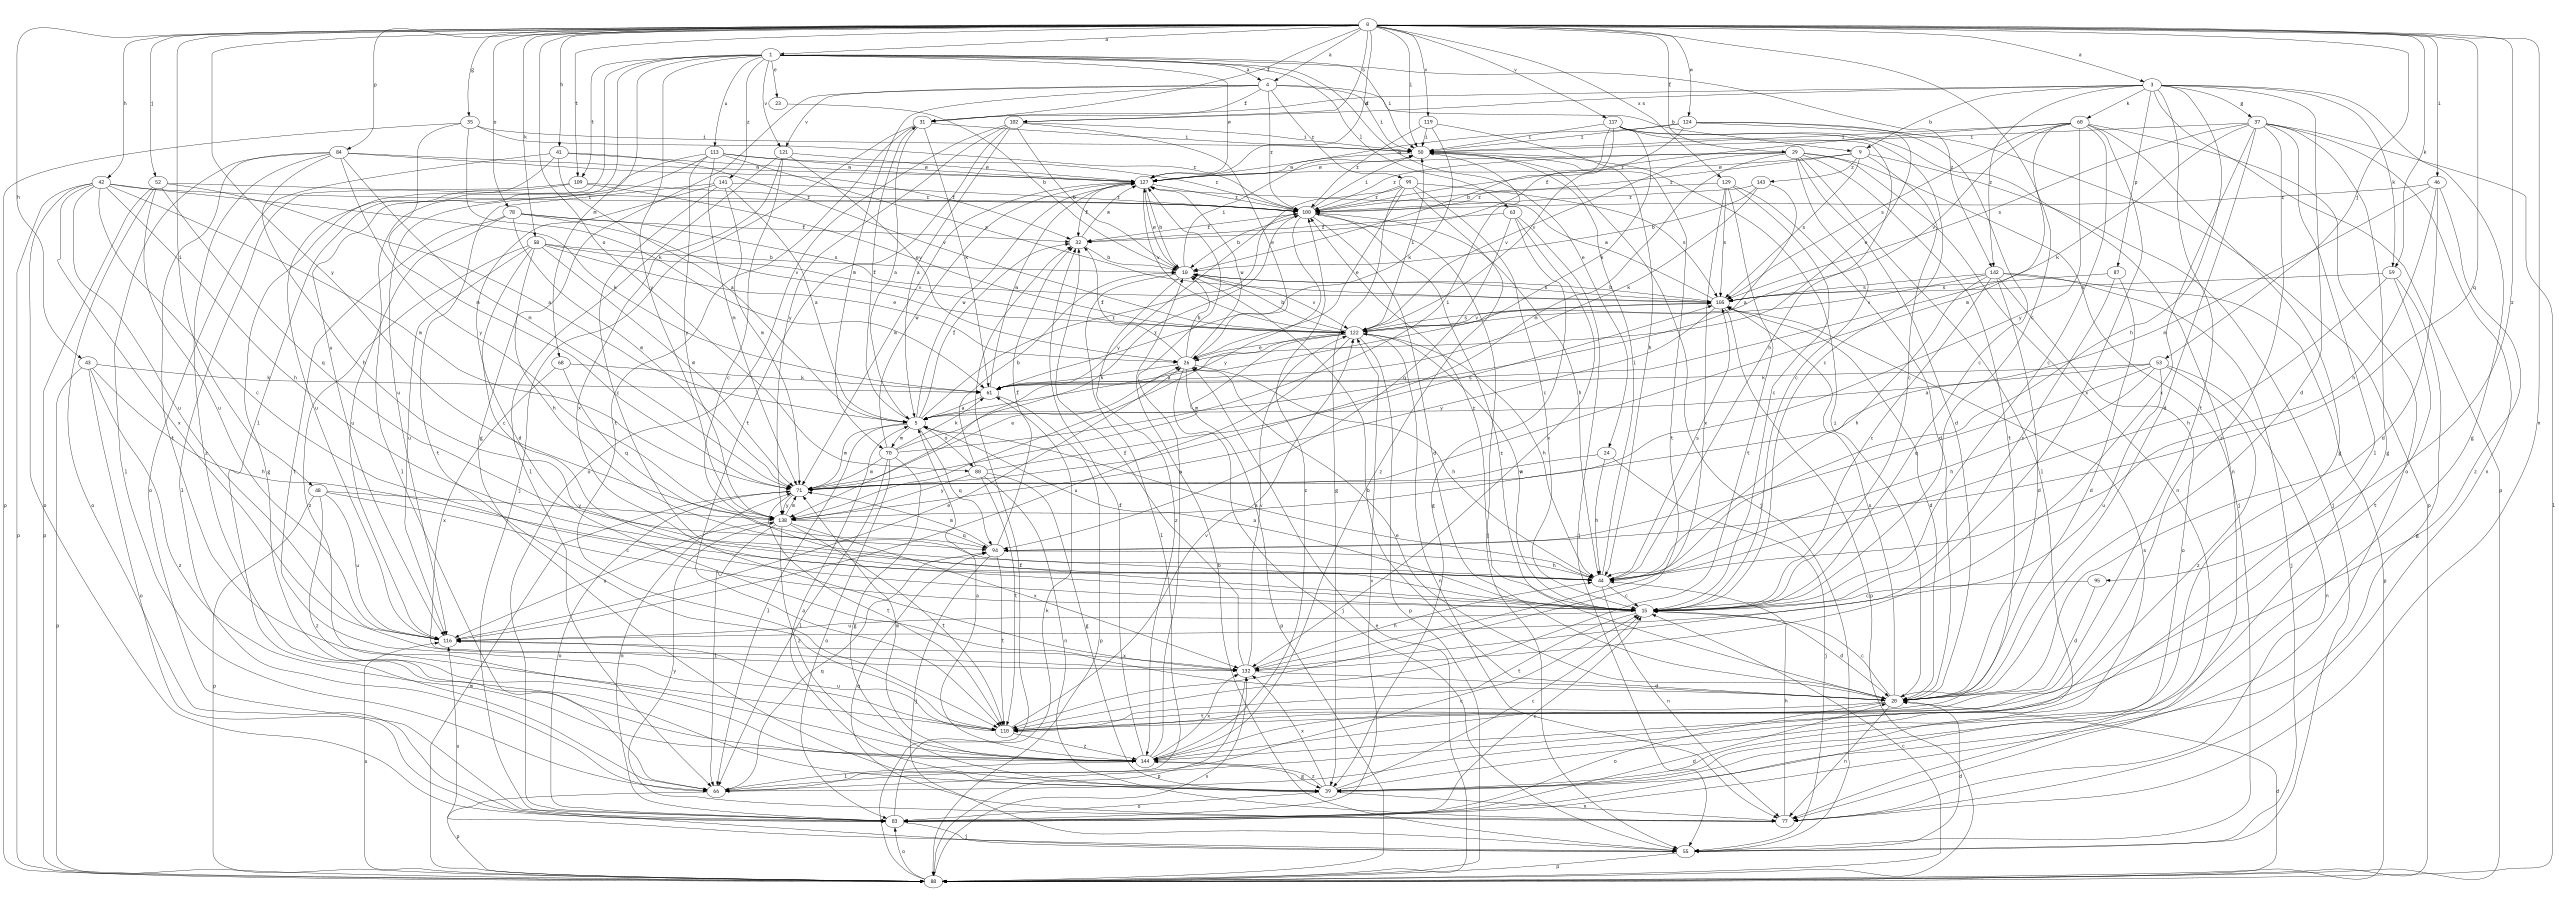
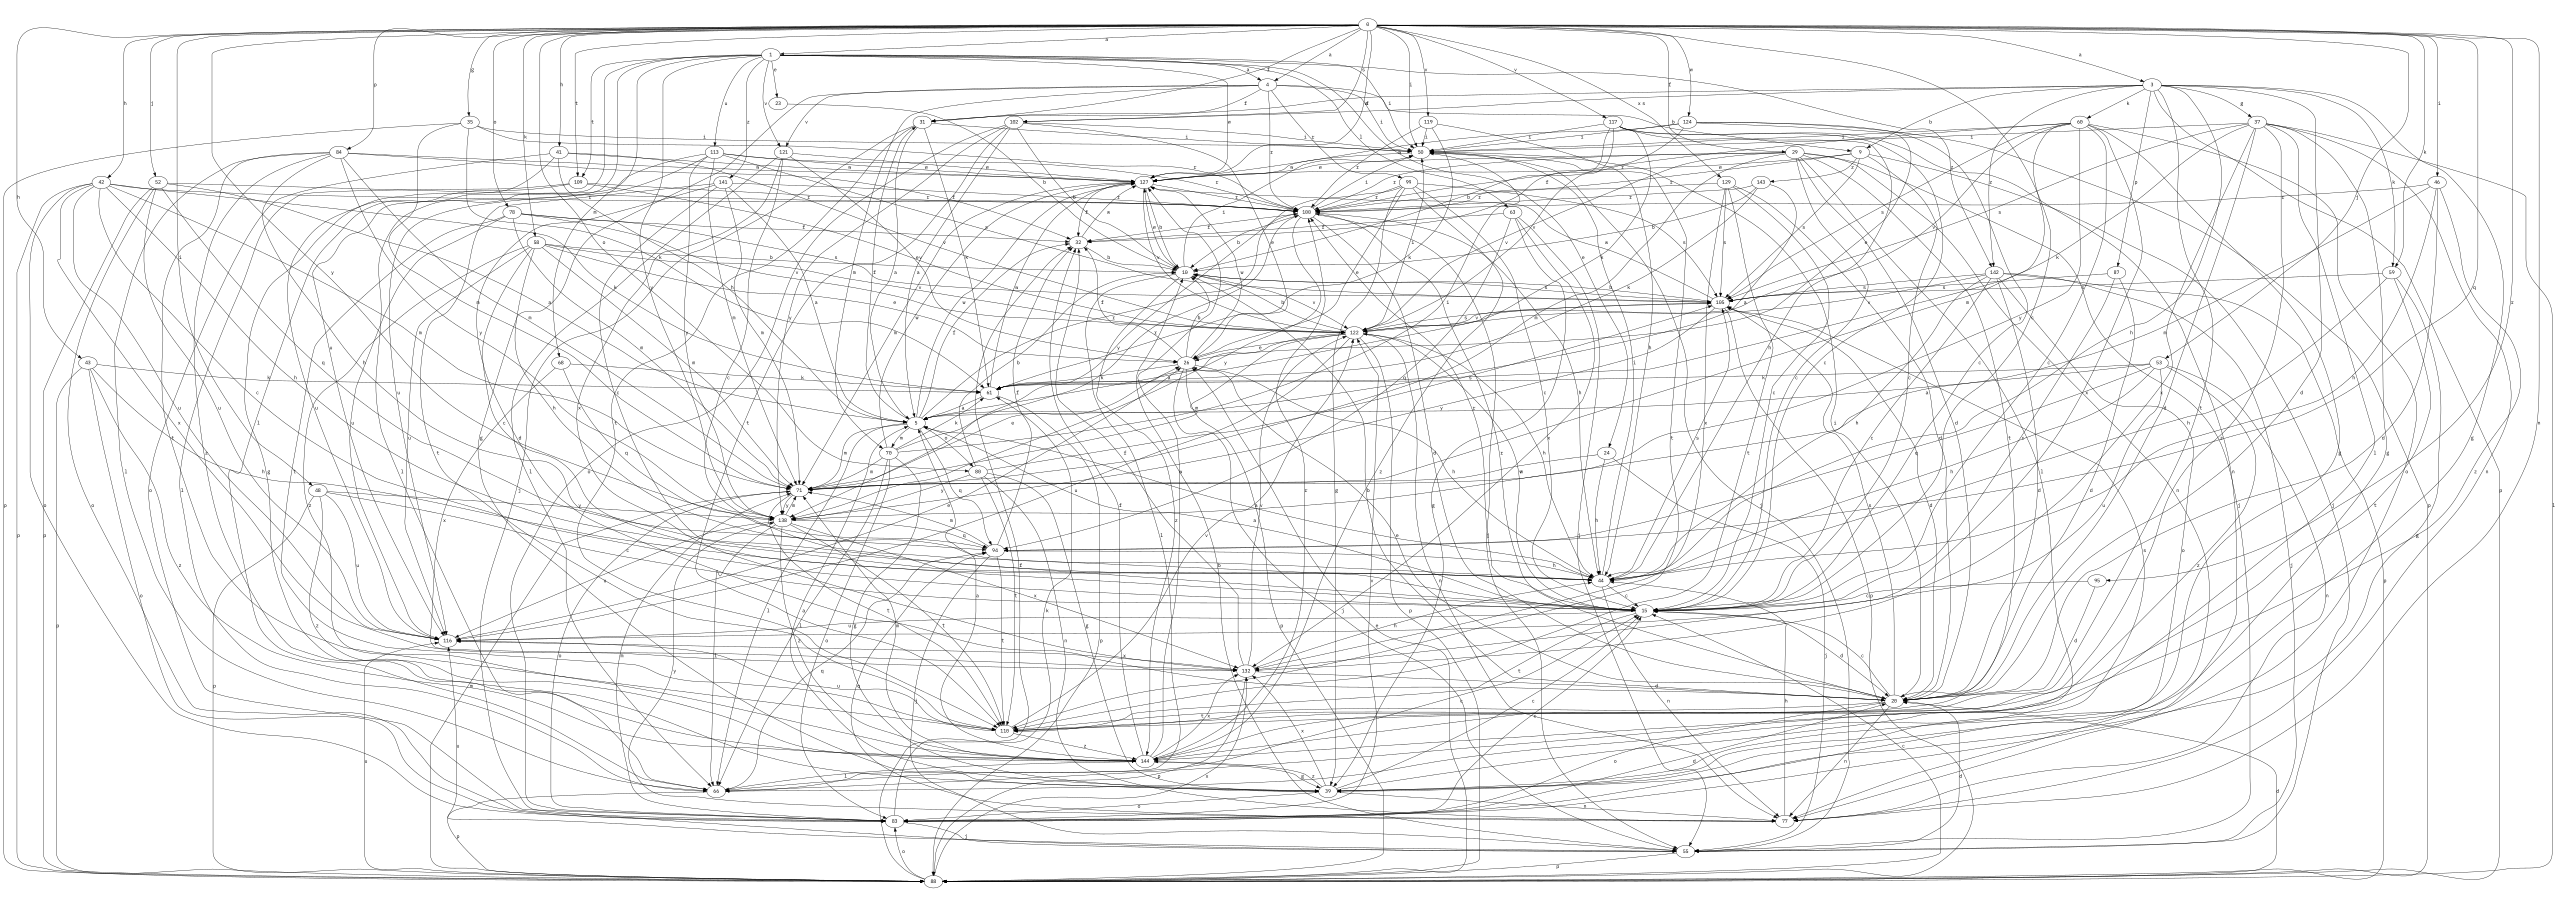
edge "41" -> "5": label "a" -> "h"
